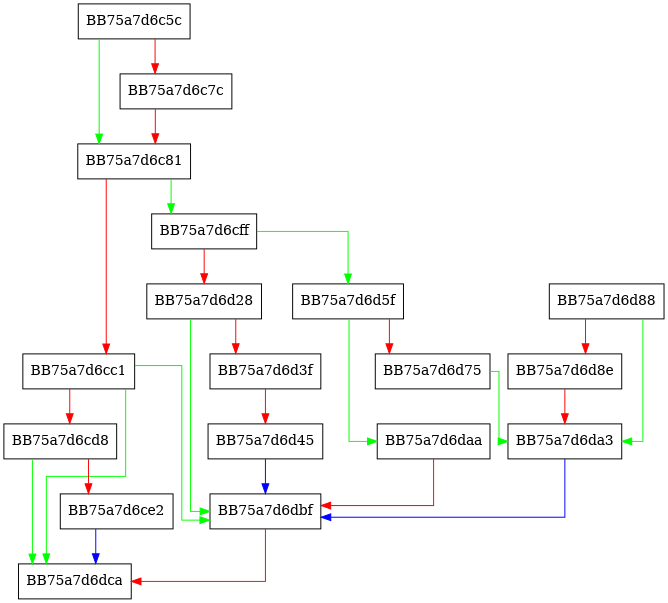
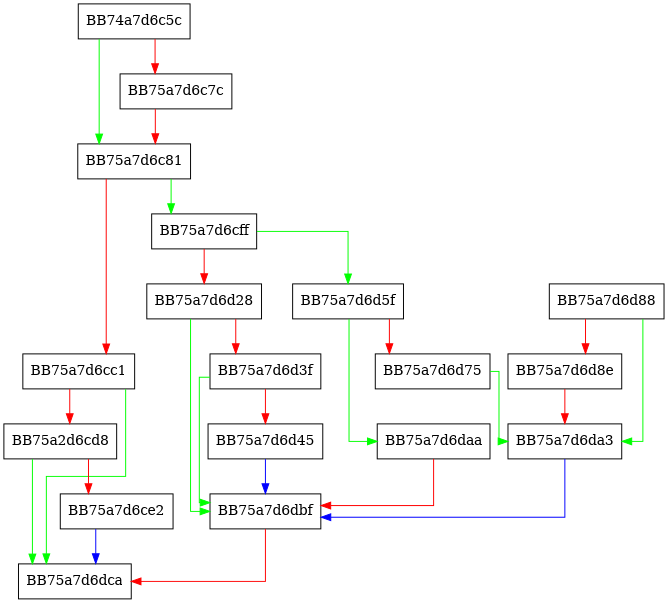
node "BB75a7d6c5c": label "BB75a7d6c5c" -> "BB74a7d6c5c"
edge "BB75a7d6cc1" -> "BB75a7d6dbf": now "BB75a7d6d3f" -> "BB75a7d6dbf"
node "BB75a7d6cd8": label "BB75a7d6cd8" -> "BB75a2d6cd8"
